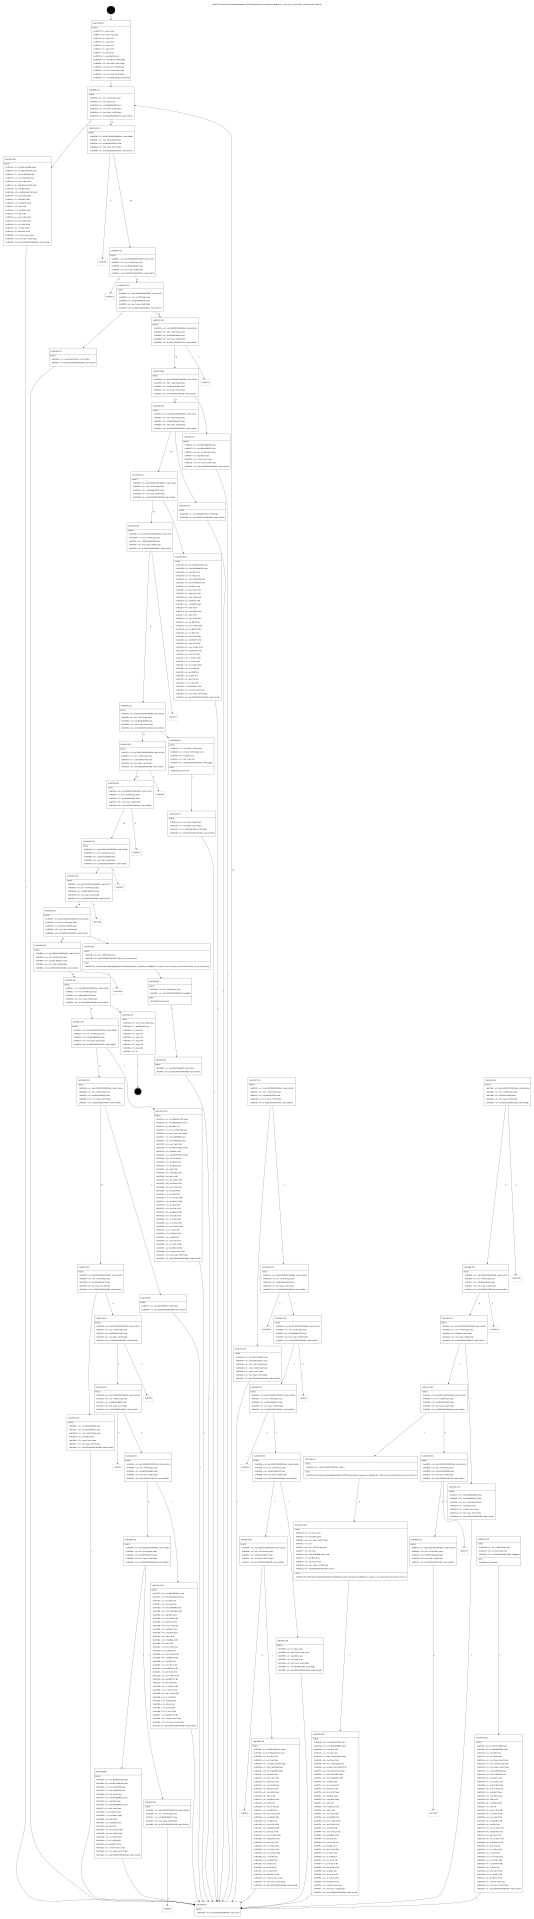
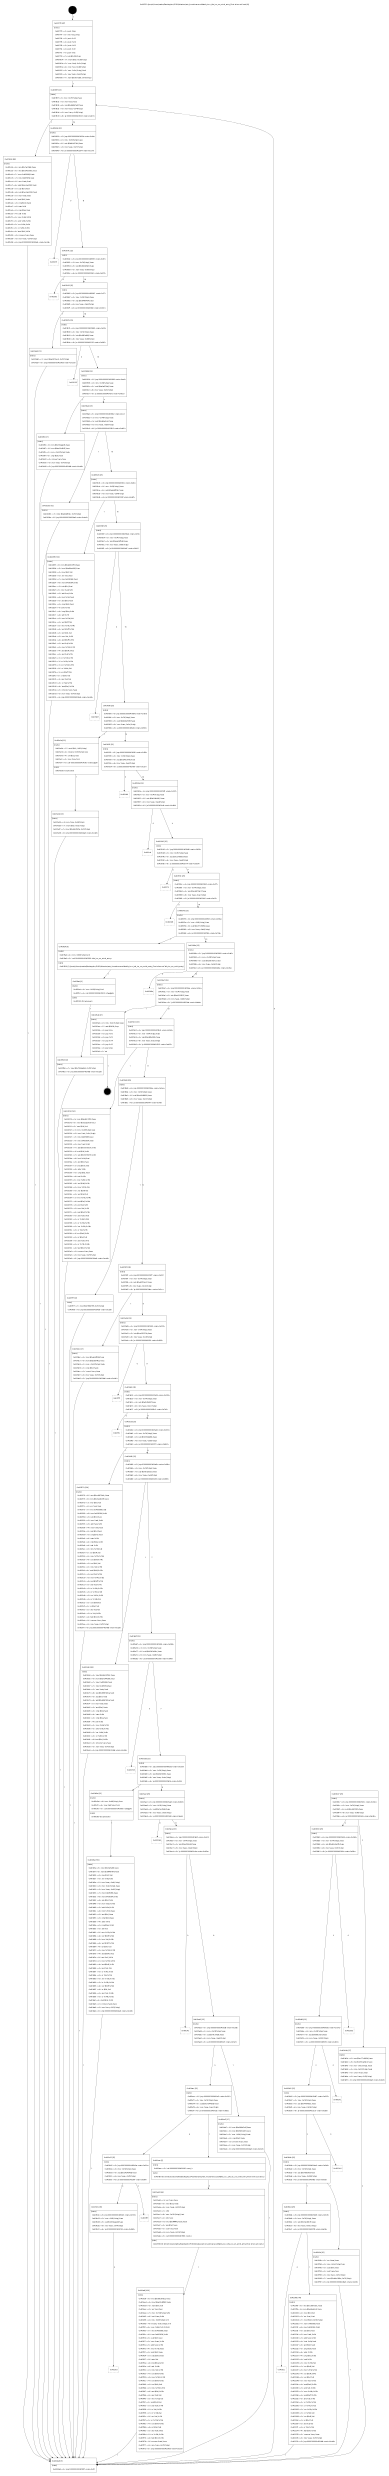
node "0x401a88 [25]": added
